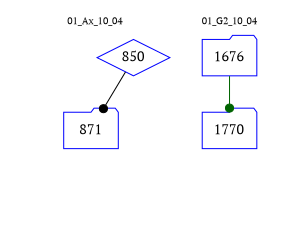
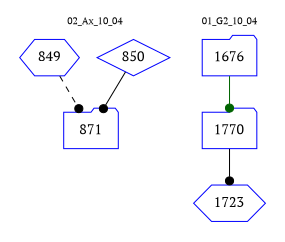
cluster "01_Ax_10_04": label "01_Ax_10_04" -> "02_Ax_10_04"
node "849": added
node "1723": added
